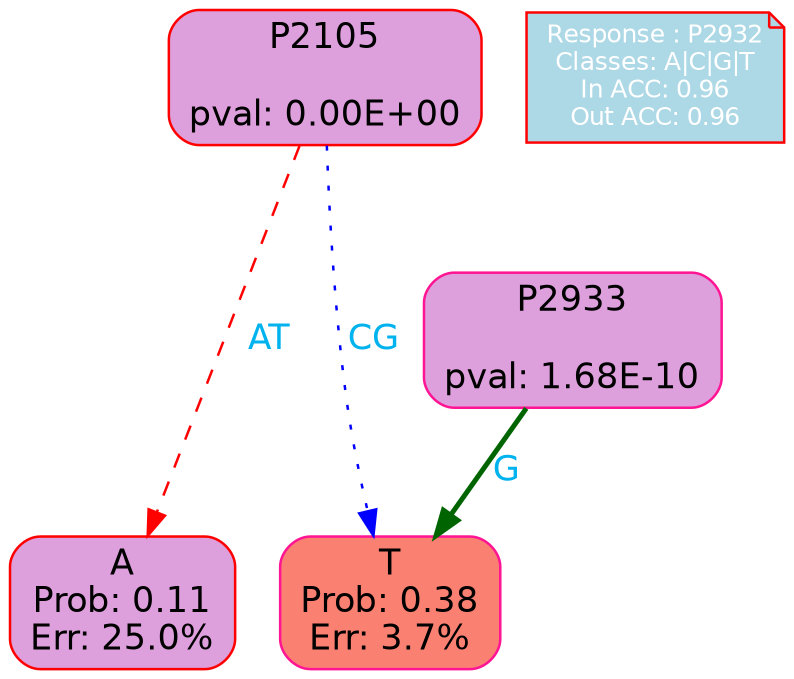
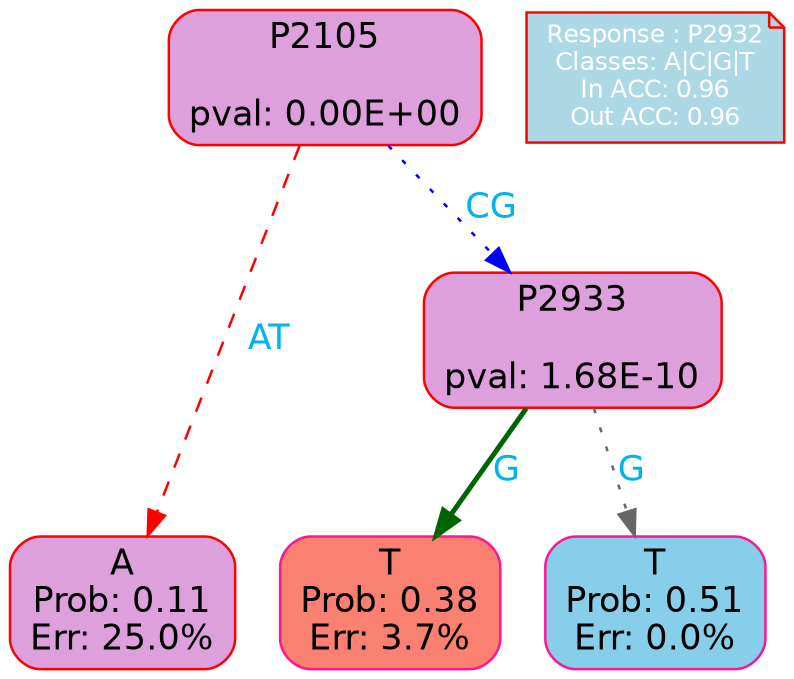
edge "P2105 pval: 0.00E+00" -> "T Prob: 0.38 Err: 3.7%": now "P2105 pval: 0.00E+00" -> "P2933 pval: 1.68E-10"
node "P2933 pval: 1.68E-10": color deeppink -> red
node "T Prob: 0.51 Err: 0.0%": added
